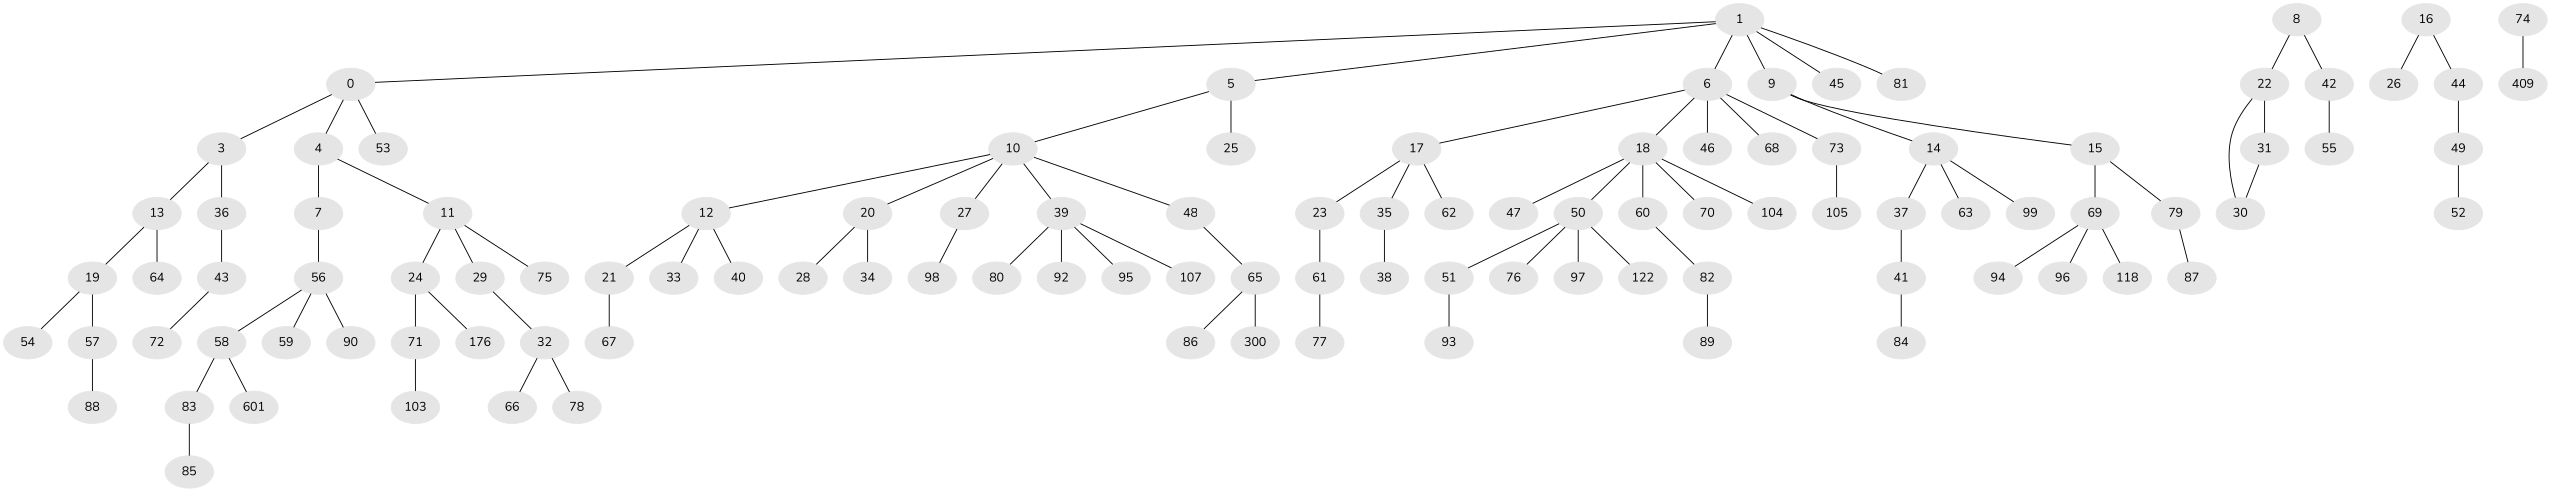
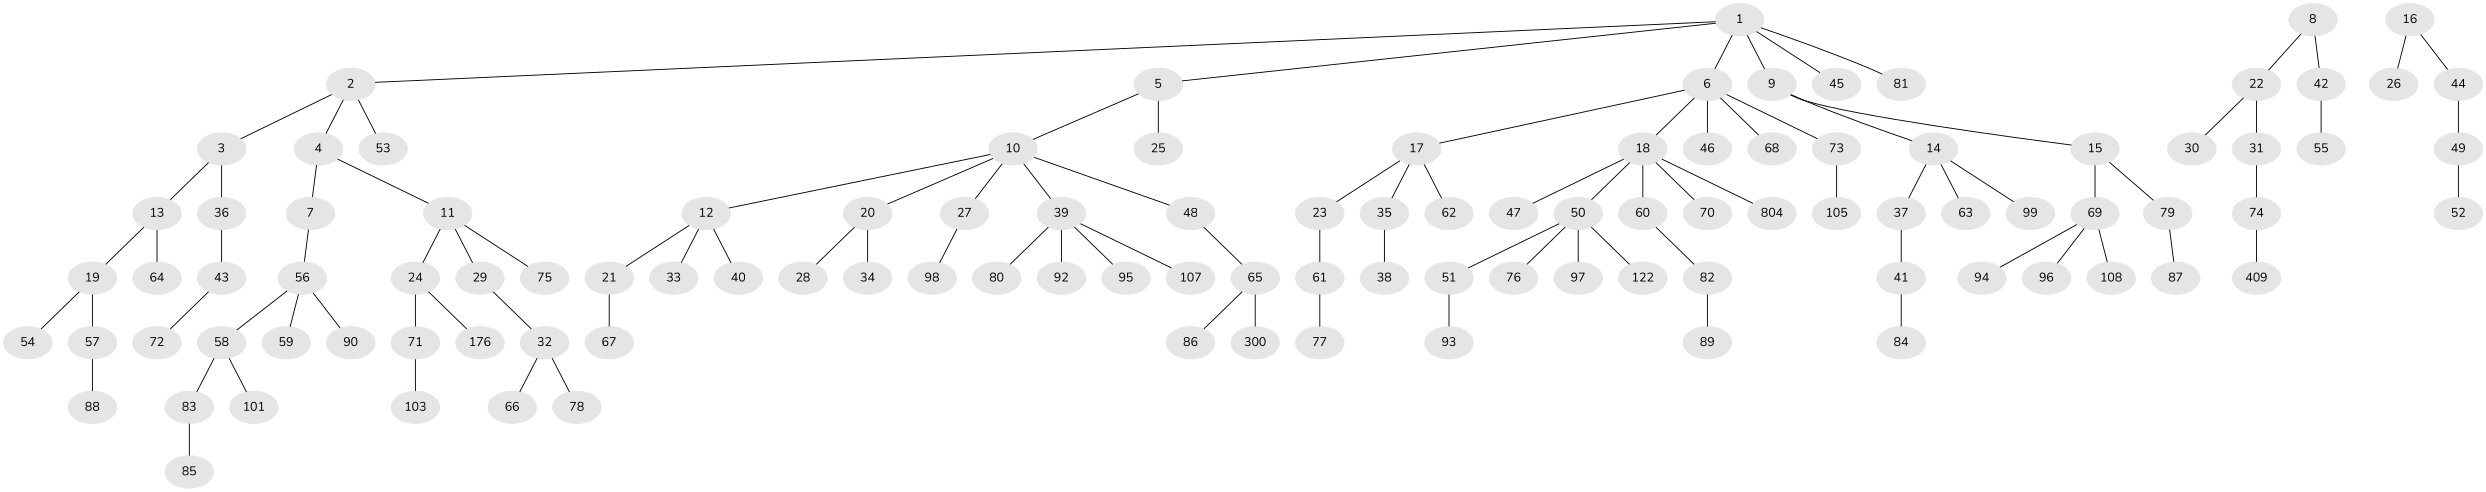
node "0": label "0" -> "2"
edge "31" -- "30": now "31" -- "74"
node "104": label "104" -> "804"
node "118": label "118" -> "108"
node "601": label "601" -> "101"
